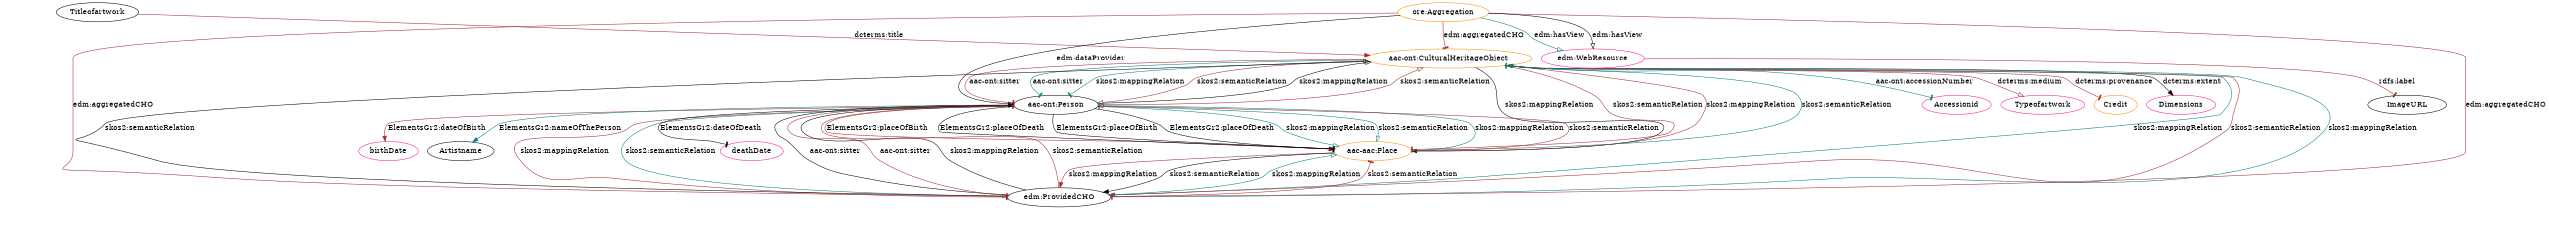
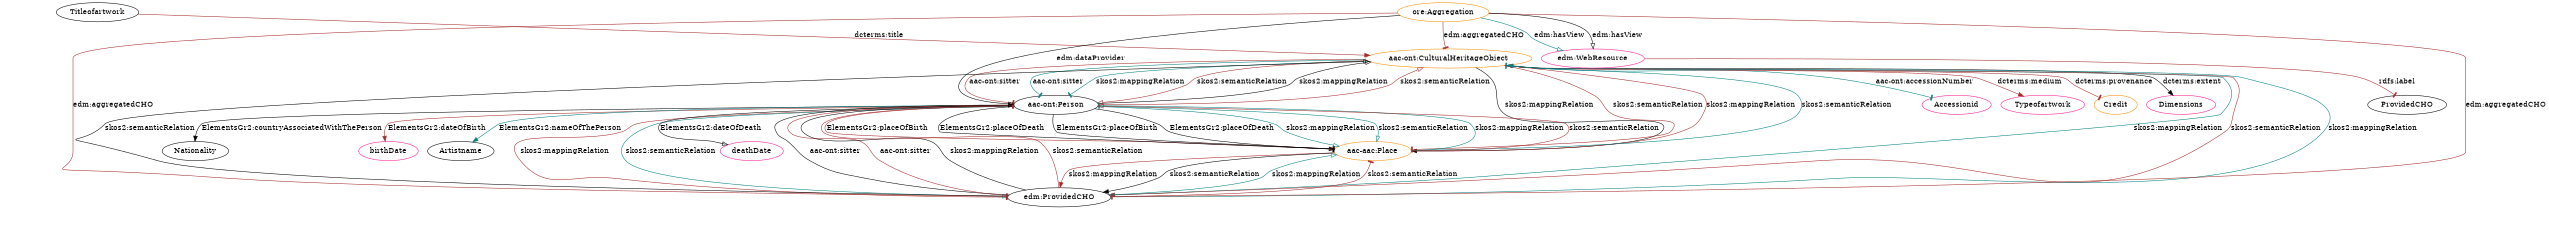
edge "aac-ont:CulturalHeritageObject" -> "Typeofartwork": arrowhead onormal -> normal
node "ImageURL": label "ImageURL" -> "ProvidedCHO"
edge "aac-ont:Person" -> "deathDate": arrowhead tee -> onormal
node "Nationality": added
